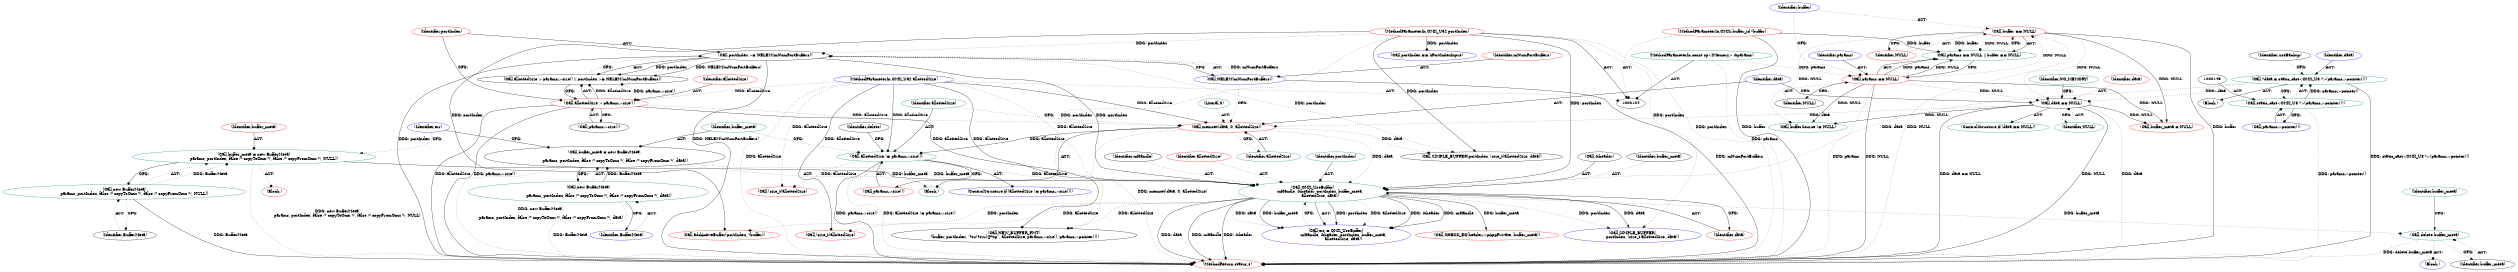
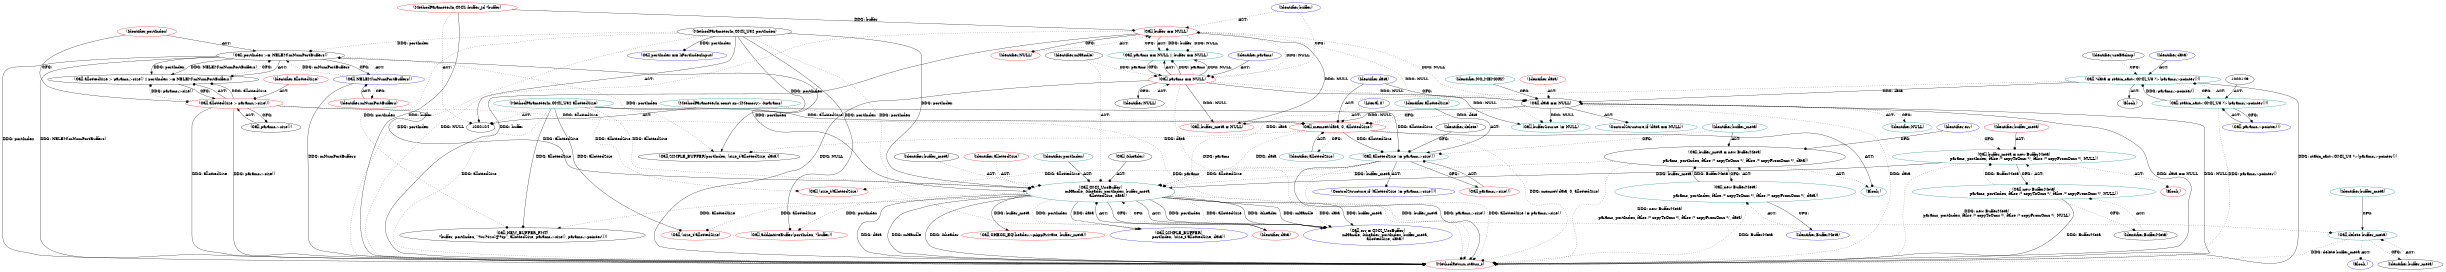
node "(MethodParameterIn,OMX_U32 portIndex)": color red -> black
edge "(MethodParameterIn,OMX::buffer_id *buffer)" -> "(Call,params == NULL || buffer == NULL)": now "(MethodParameterIn,OMX::buffer_id *buffer)" -> "(Call,buffer == NULL)"
edge "(MethodParameterIn,const sp<IMemory> &params)" -> "(Call,params == NULL)": now "(Identifier,mHandle)" -> "(Call,params == NULL)"
node "(MethodParameterIn,OMX_U32 allottedSize)": color blue -> teal
edge "(MethodParameterIn,OMX_U32 allottedSize)" -> "(Call,allottedSize > params->size())": removed, label "DDG: allottedSize"
edge "(Call,*data = static_cast<OMX_U8 *>(params->pointer()))" -> "(Call,data == NULL)": style dotted -> solid
edge "(Call,NELEM(mNumPortBuffers))" -> "(Call,memset(data, 0, allottedSize))": now "(Call,NELEM(mNumPortBuffers))" -> "(Identifier,mNumPortBuffers)"
node "(Literal,0)": color teal -> blue
